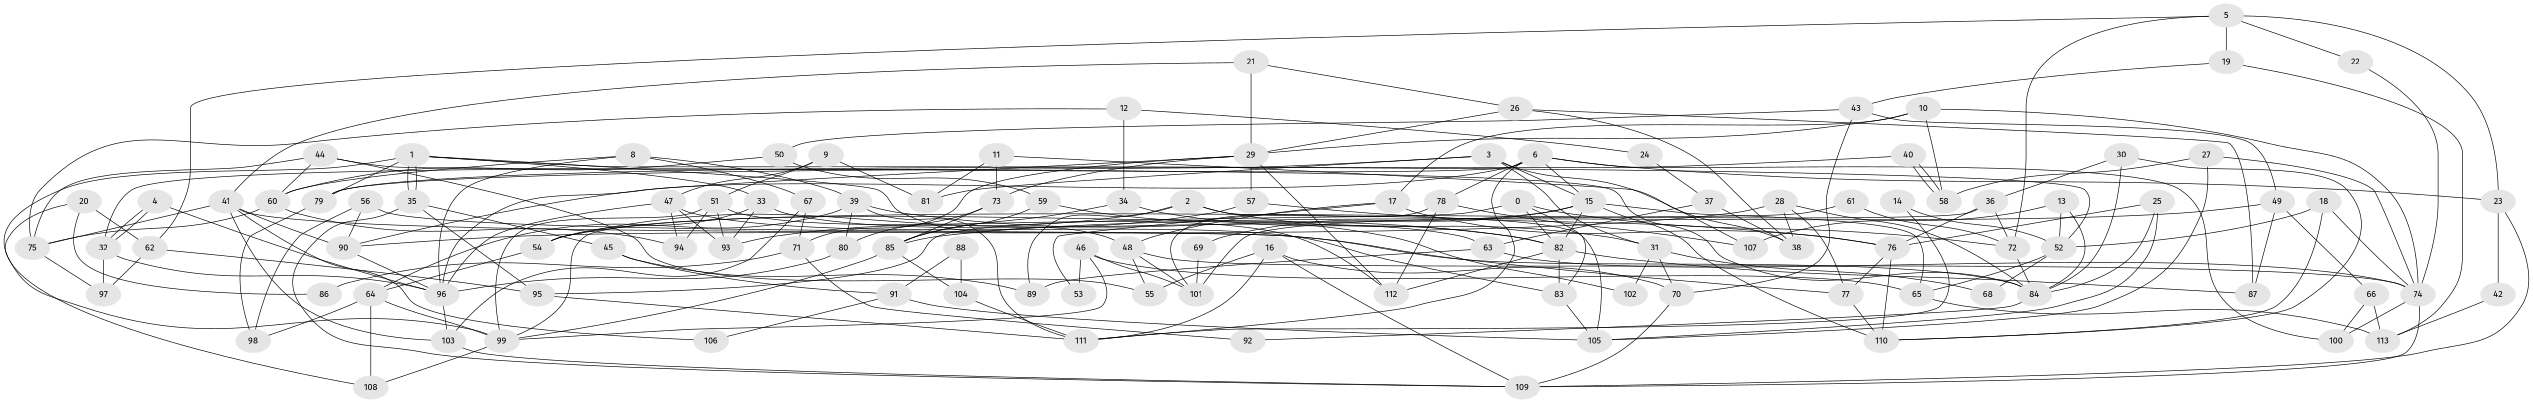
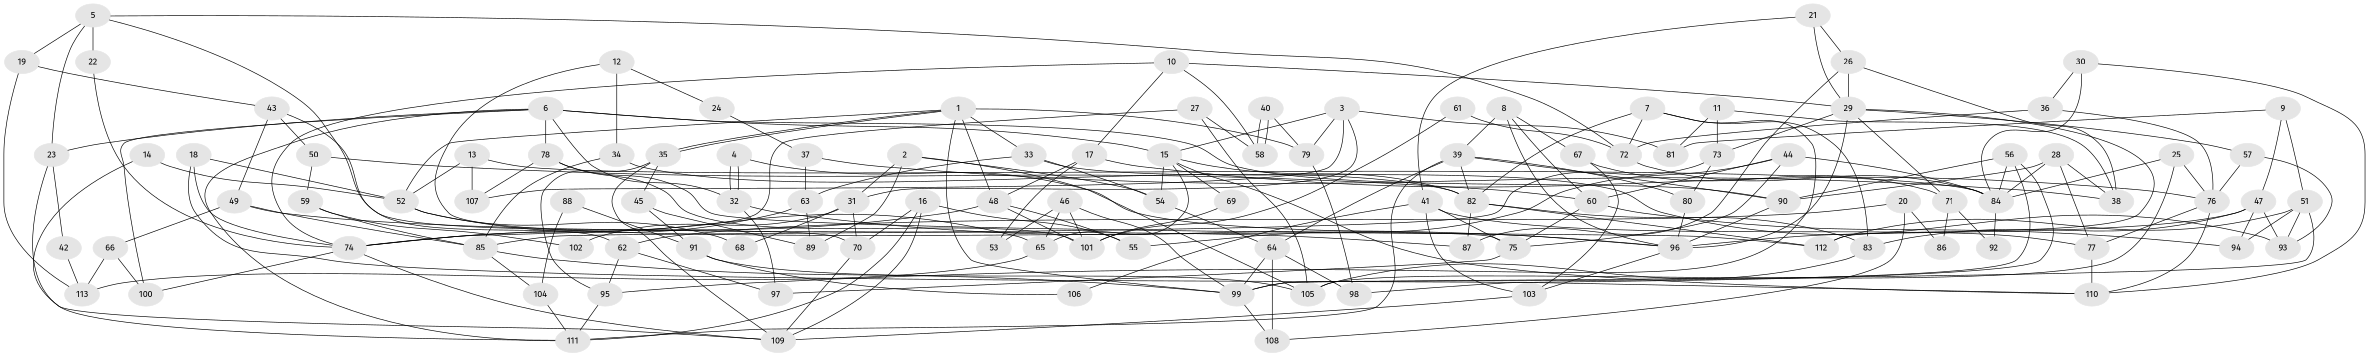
node "0": label "0" -> "7"
edge "36" -- "99": now "56" -- "99"
edge "41" -- "90": now "39" -- "90"
